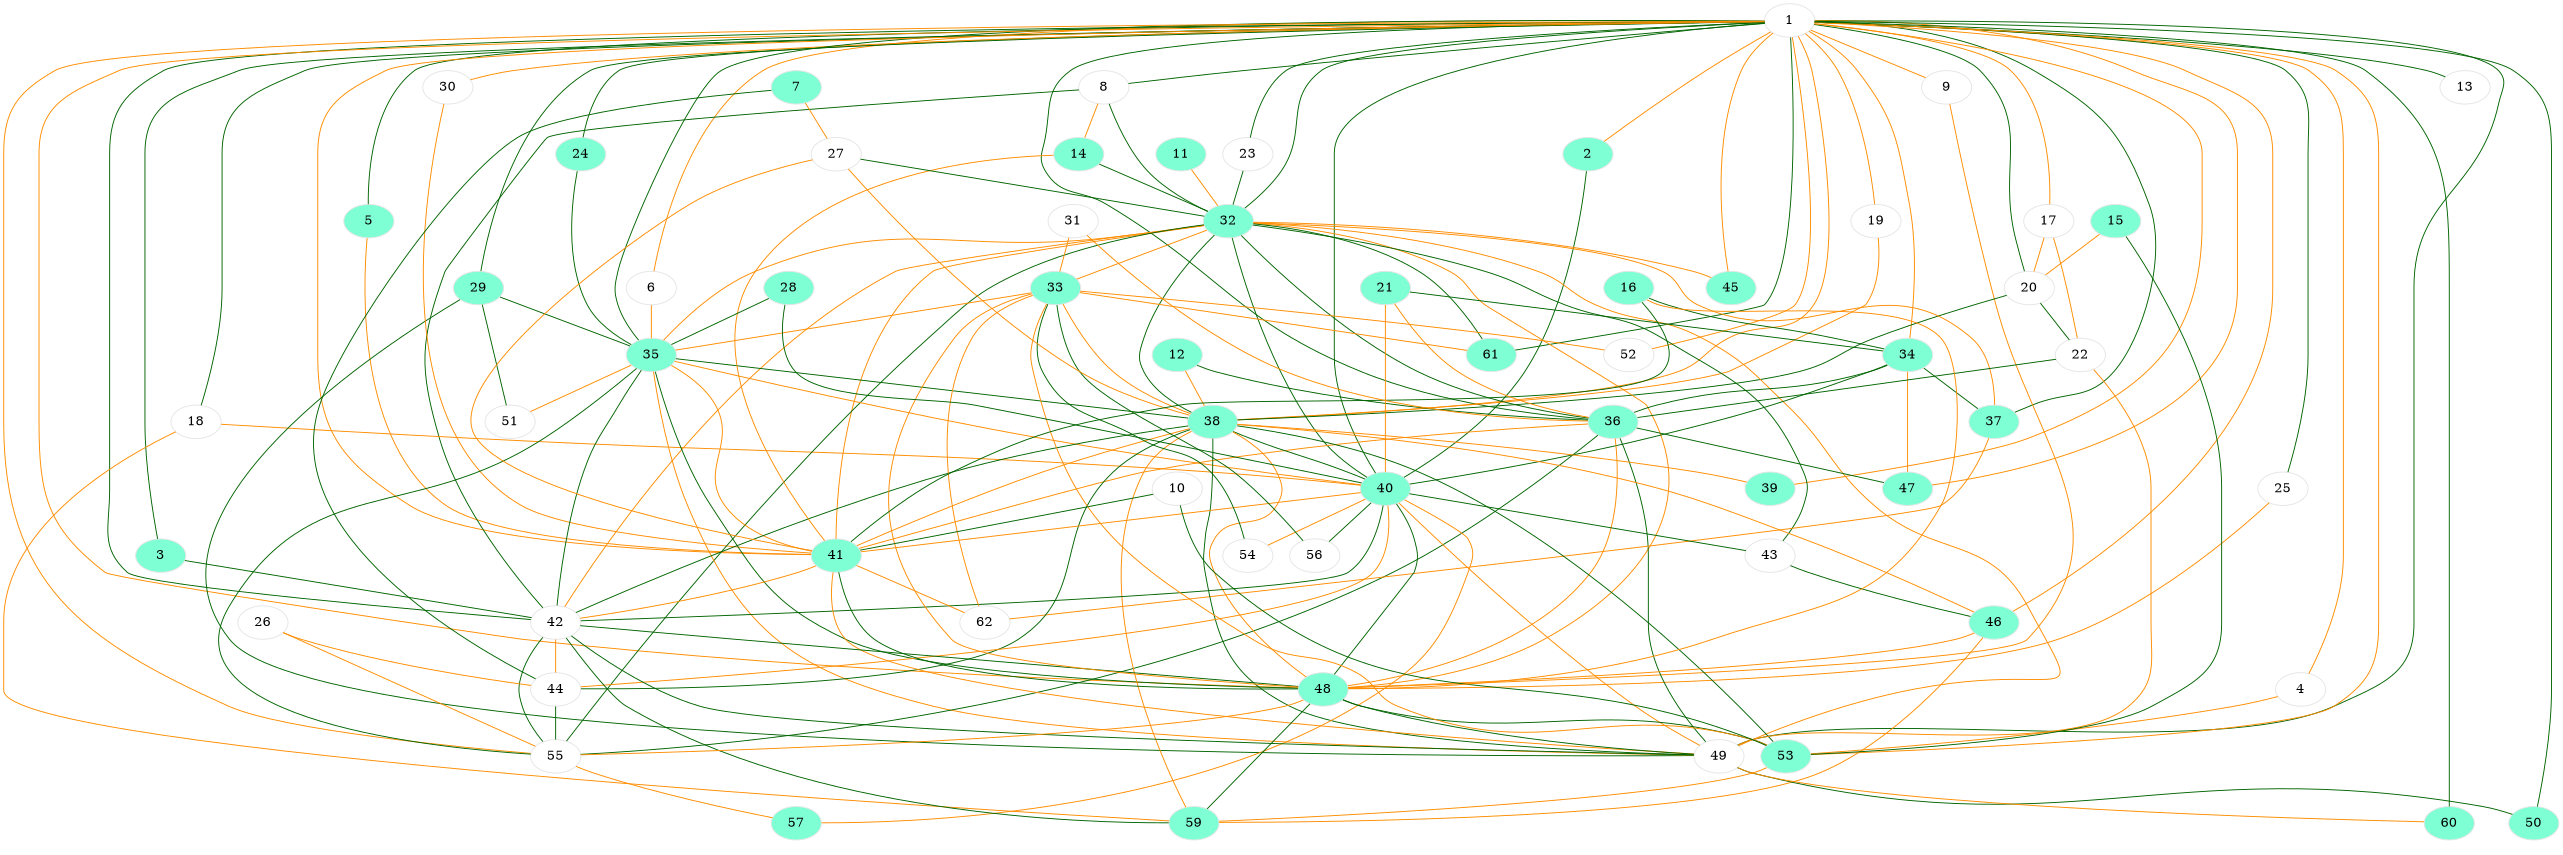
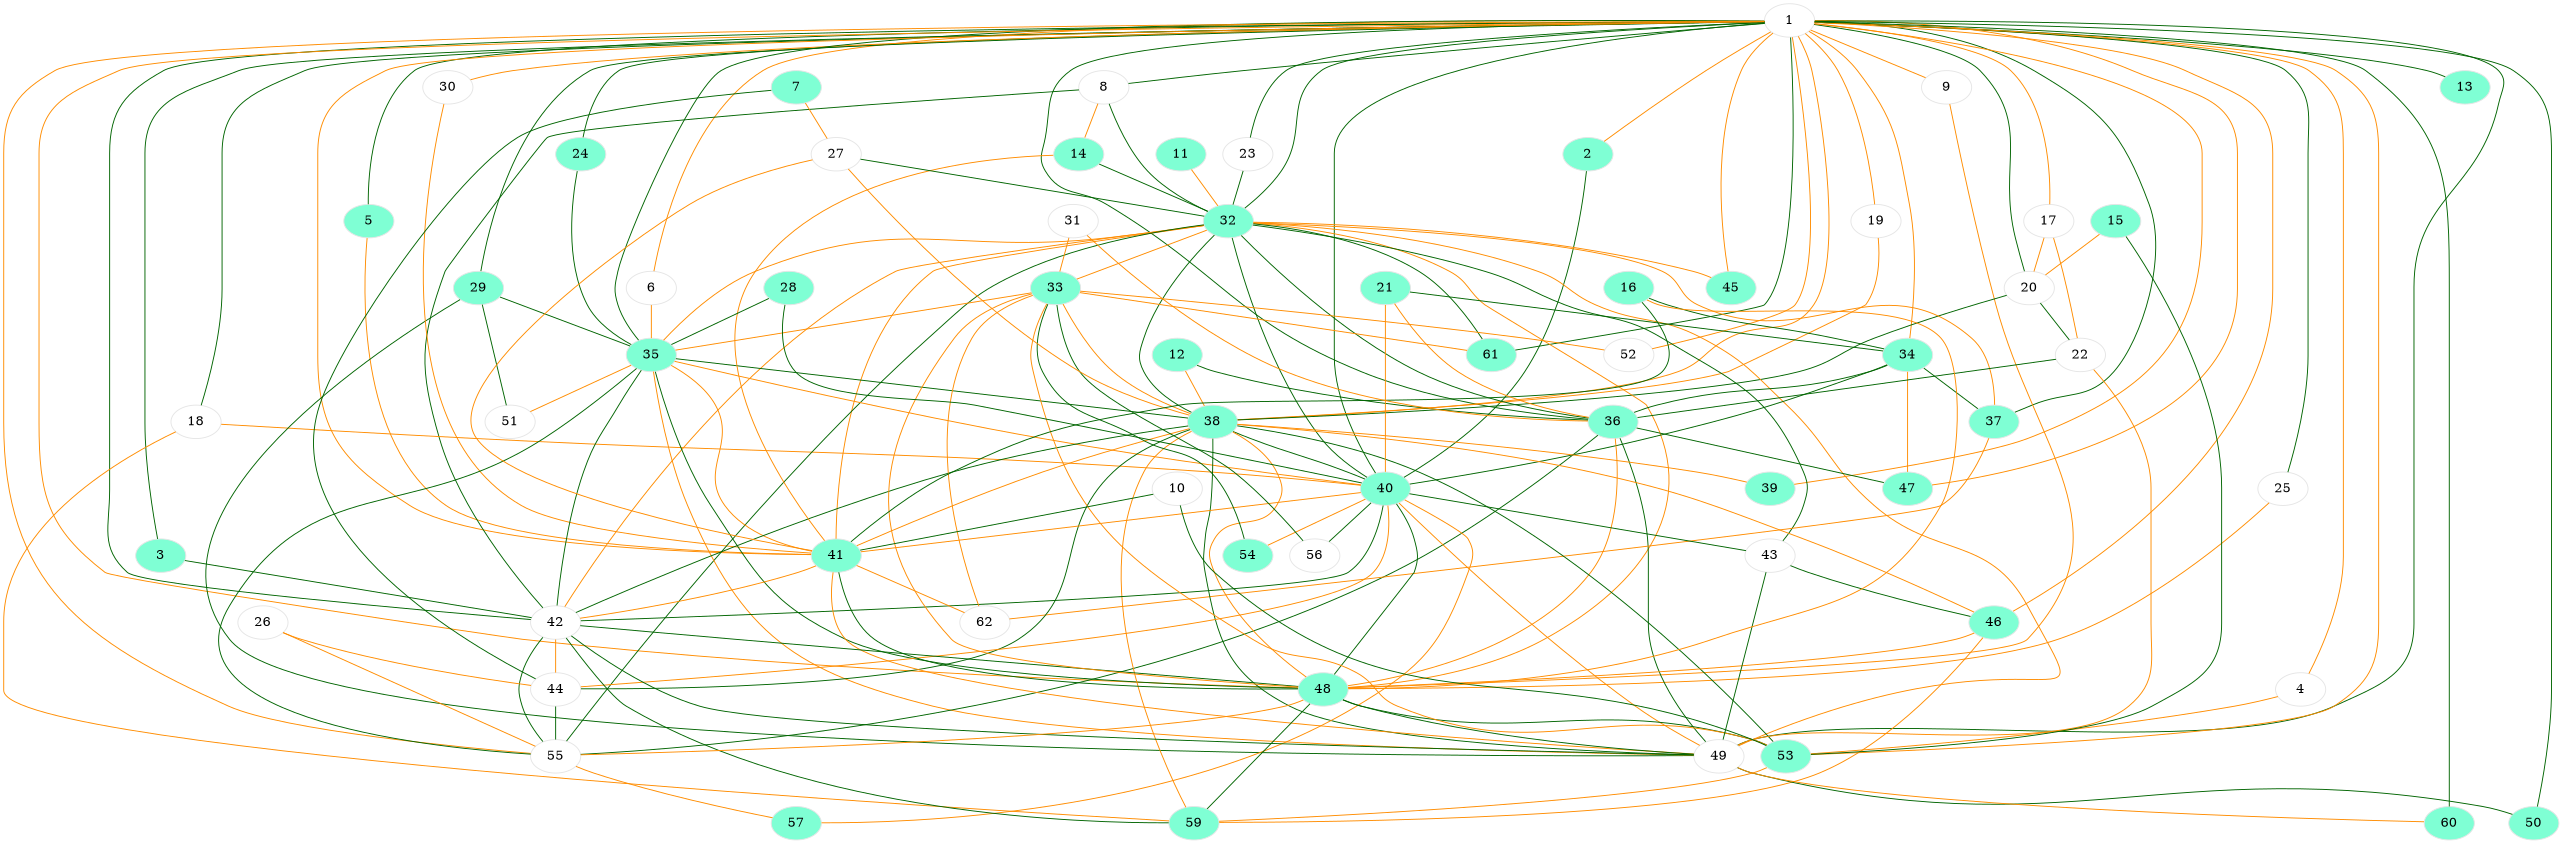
node "13": fillcolor white -> aquamarine
edge "36" -- "41": removed
node "54": fillcolor white -> aquamarine
edge "43" -- "49": added
